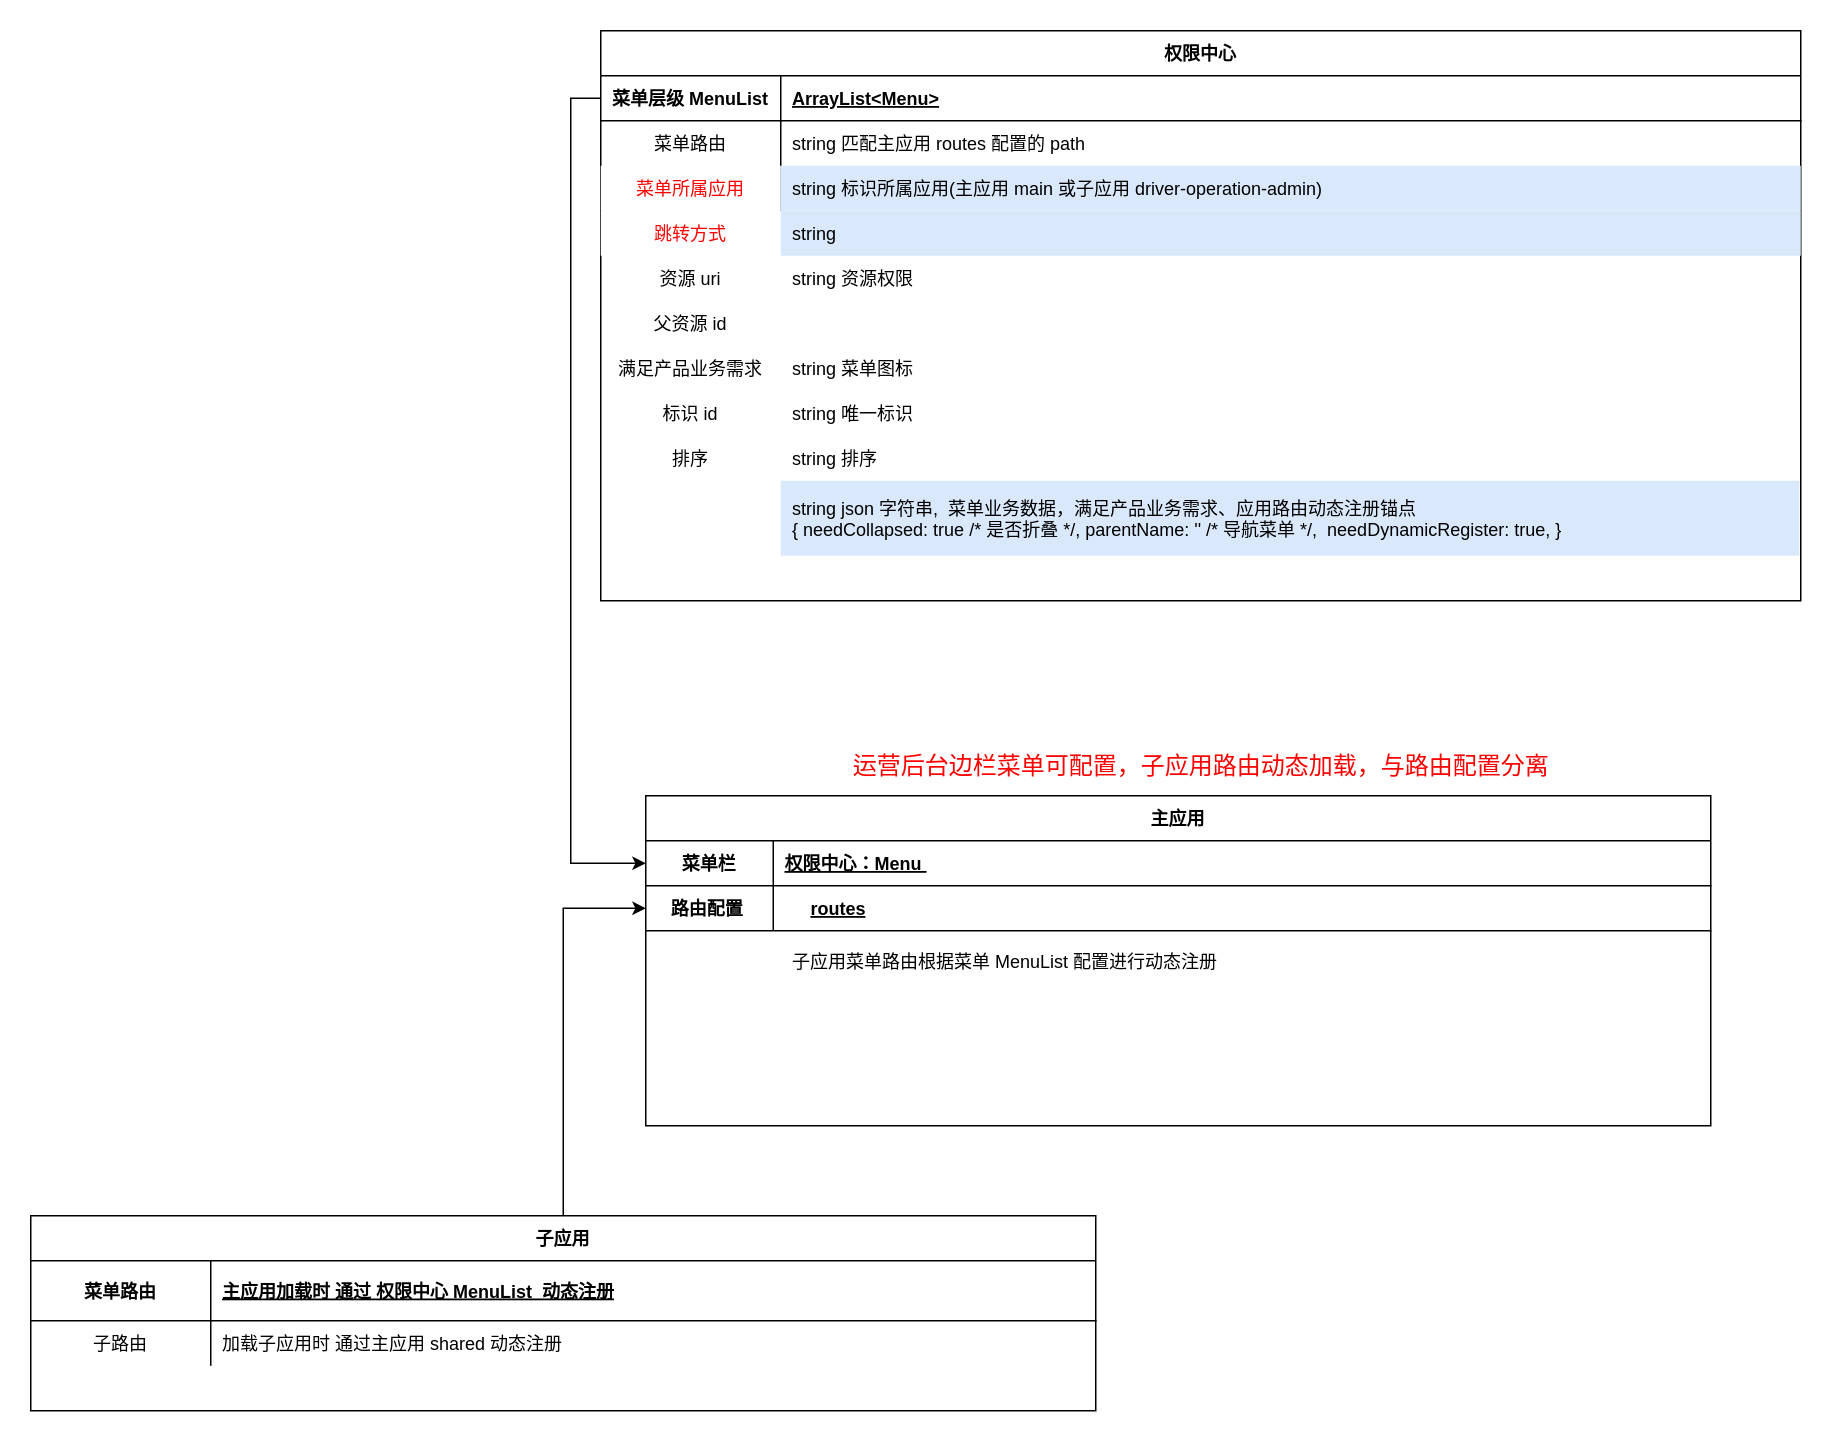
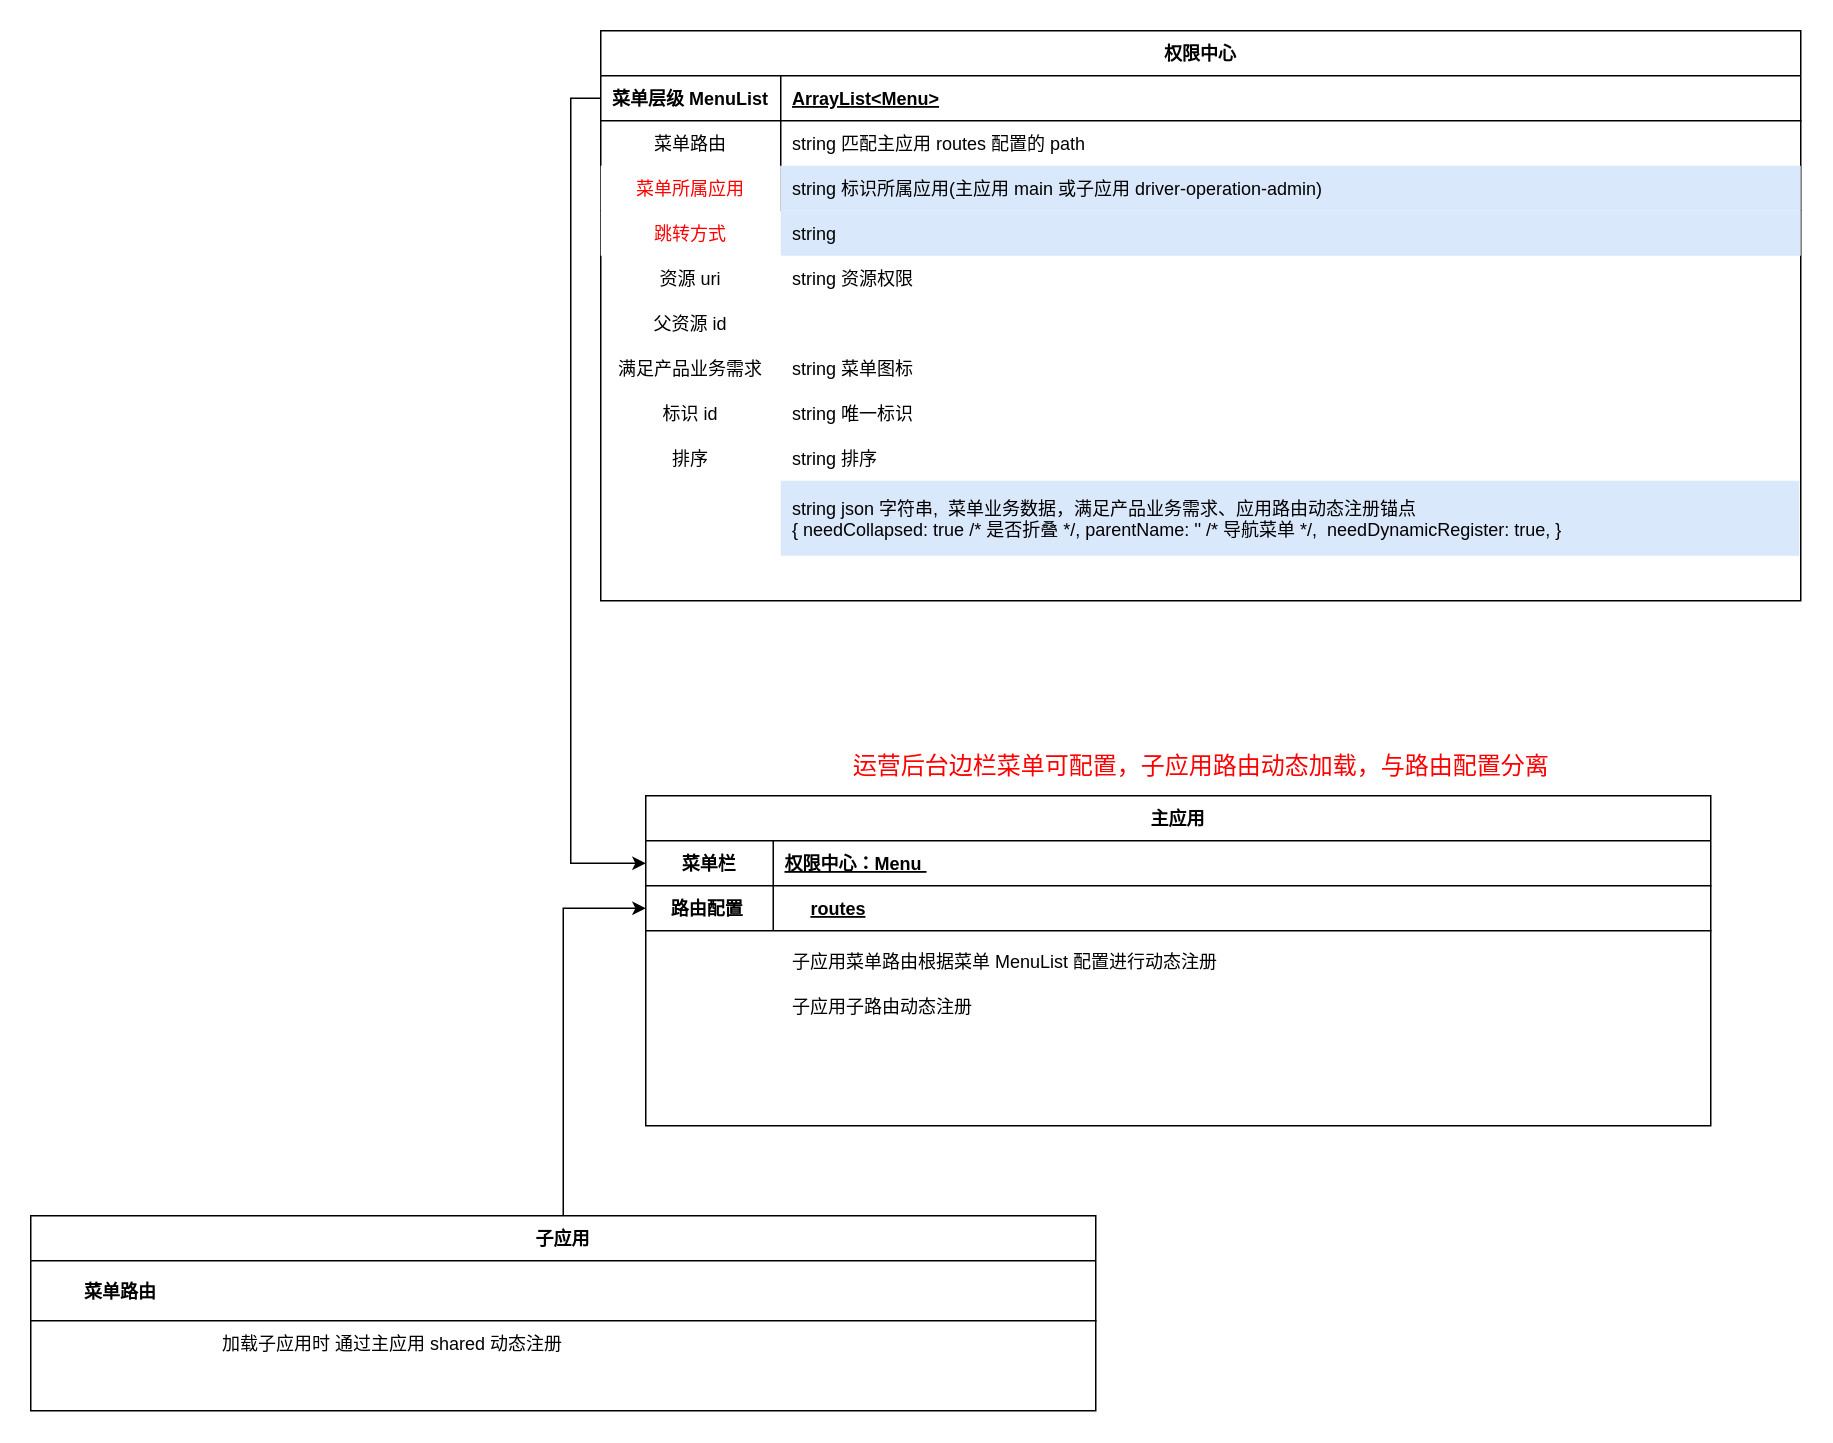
node "子应用子路由动态注册": added
node "主应用加载时 通过 权限中心 MenuList 动态注册": removed
node "子路由": removed
